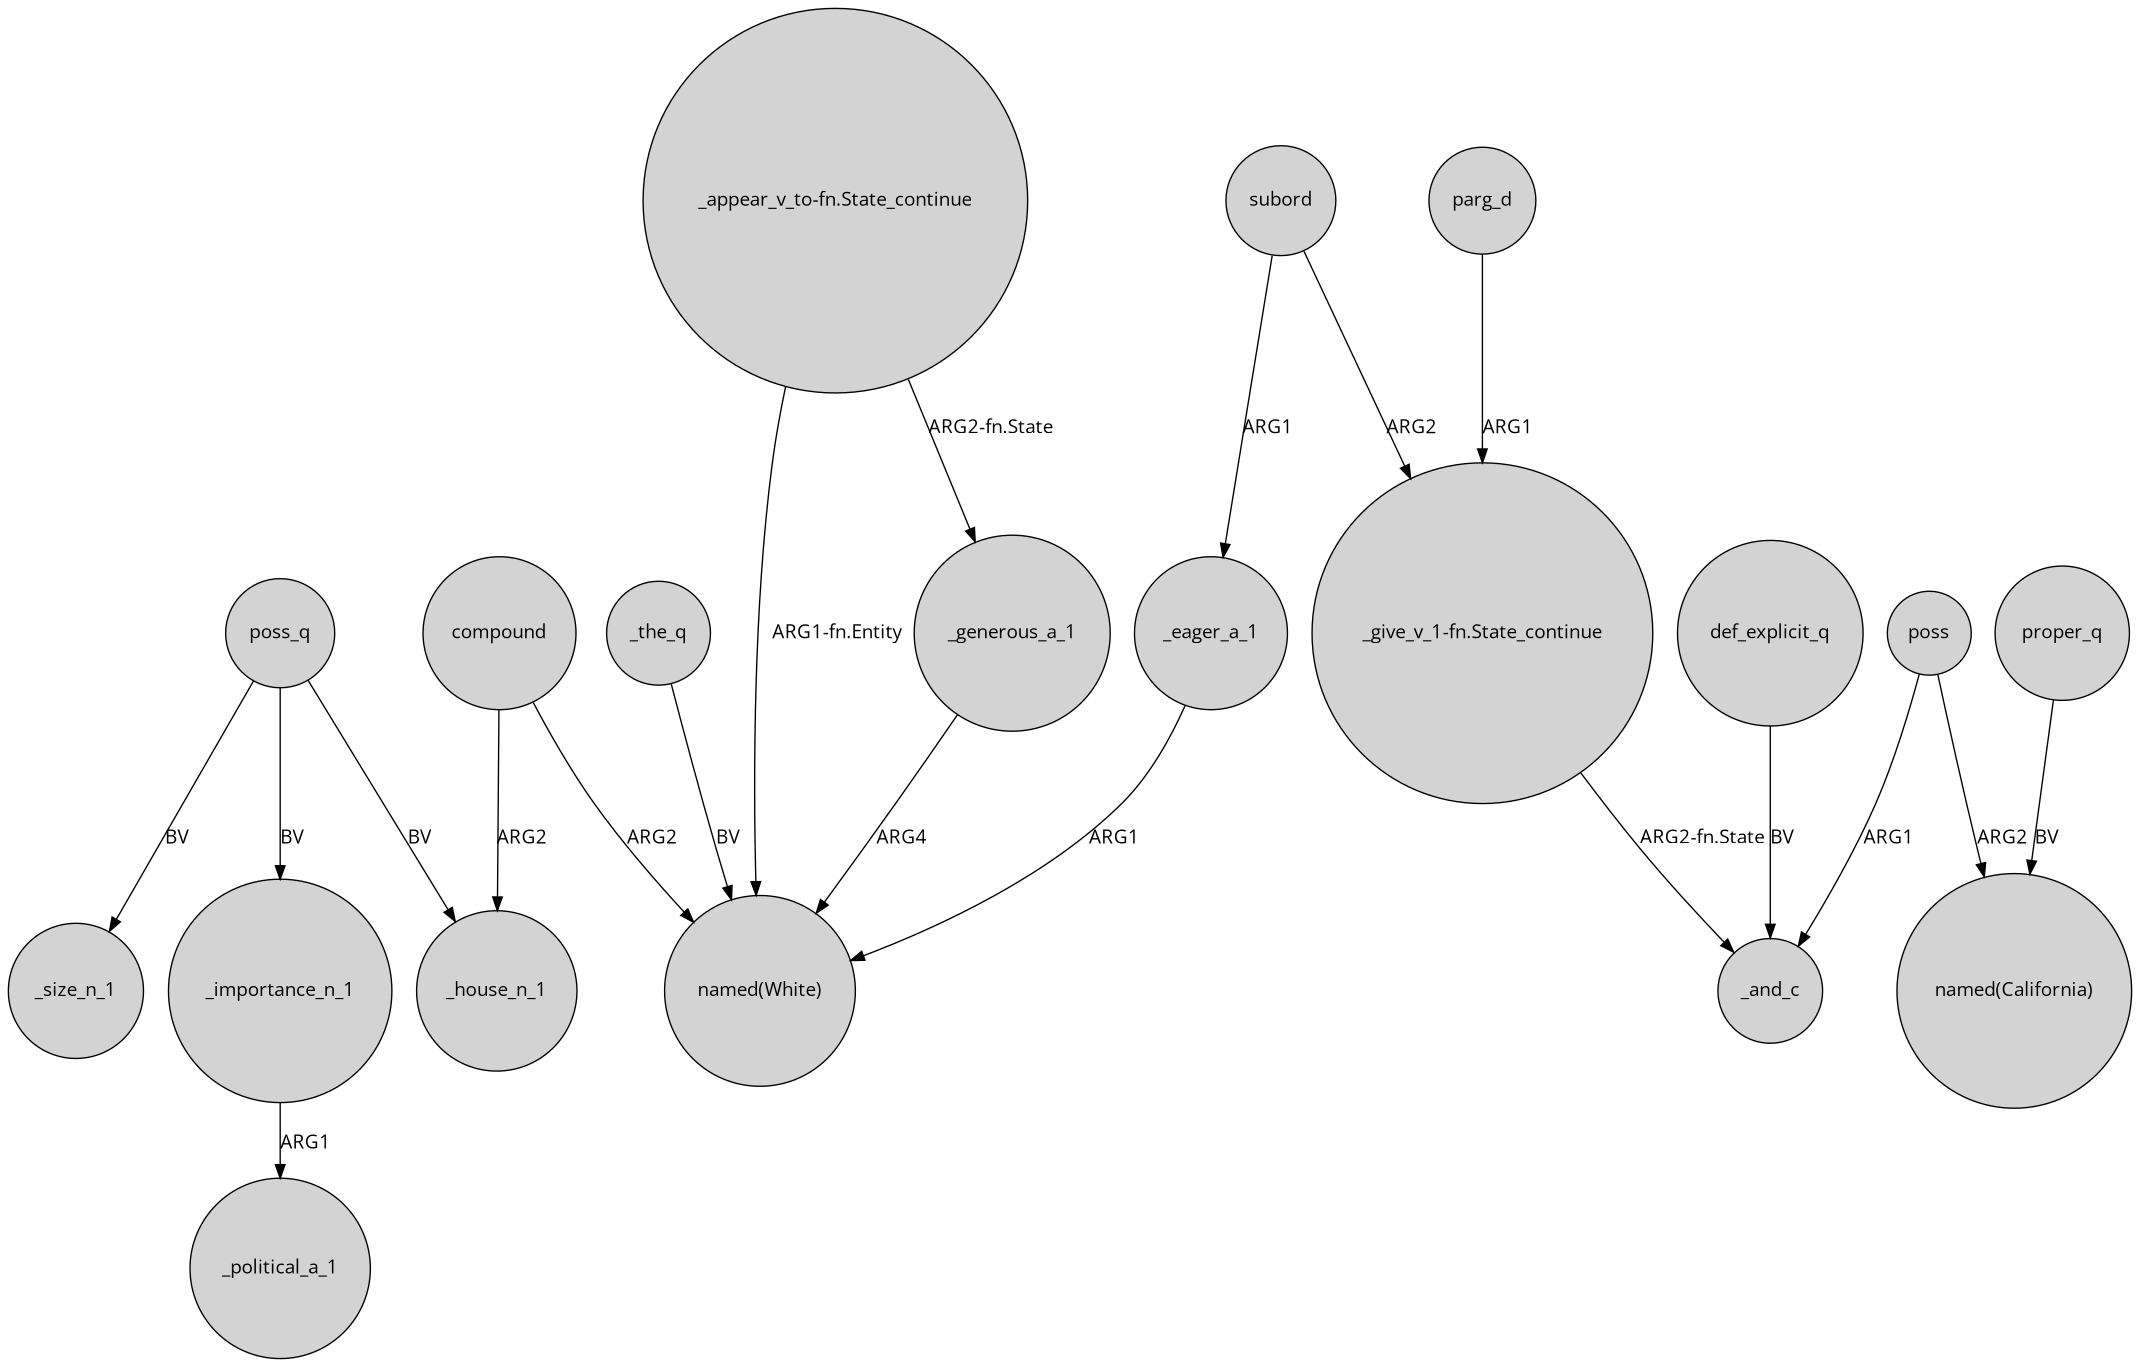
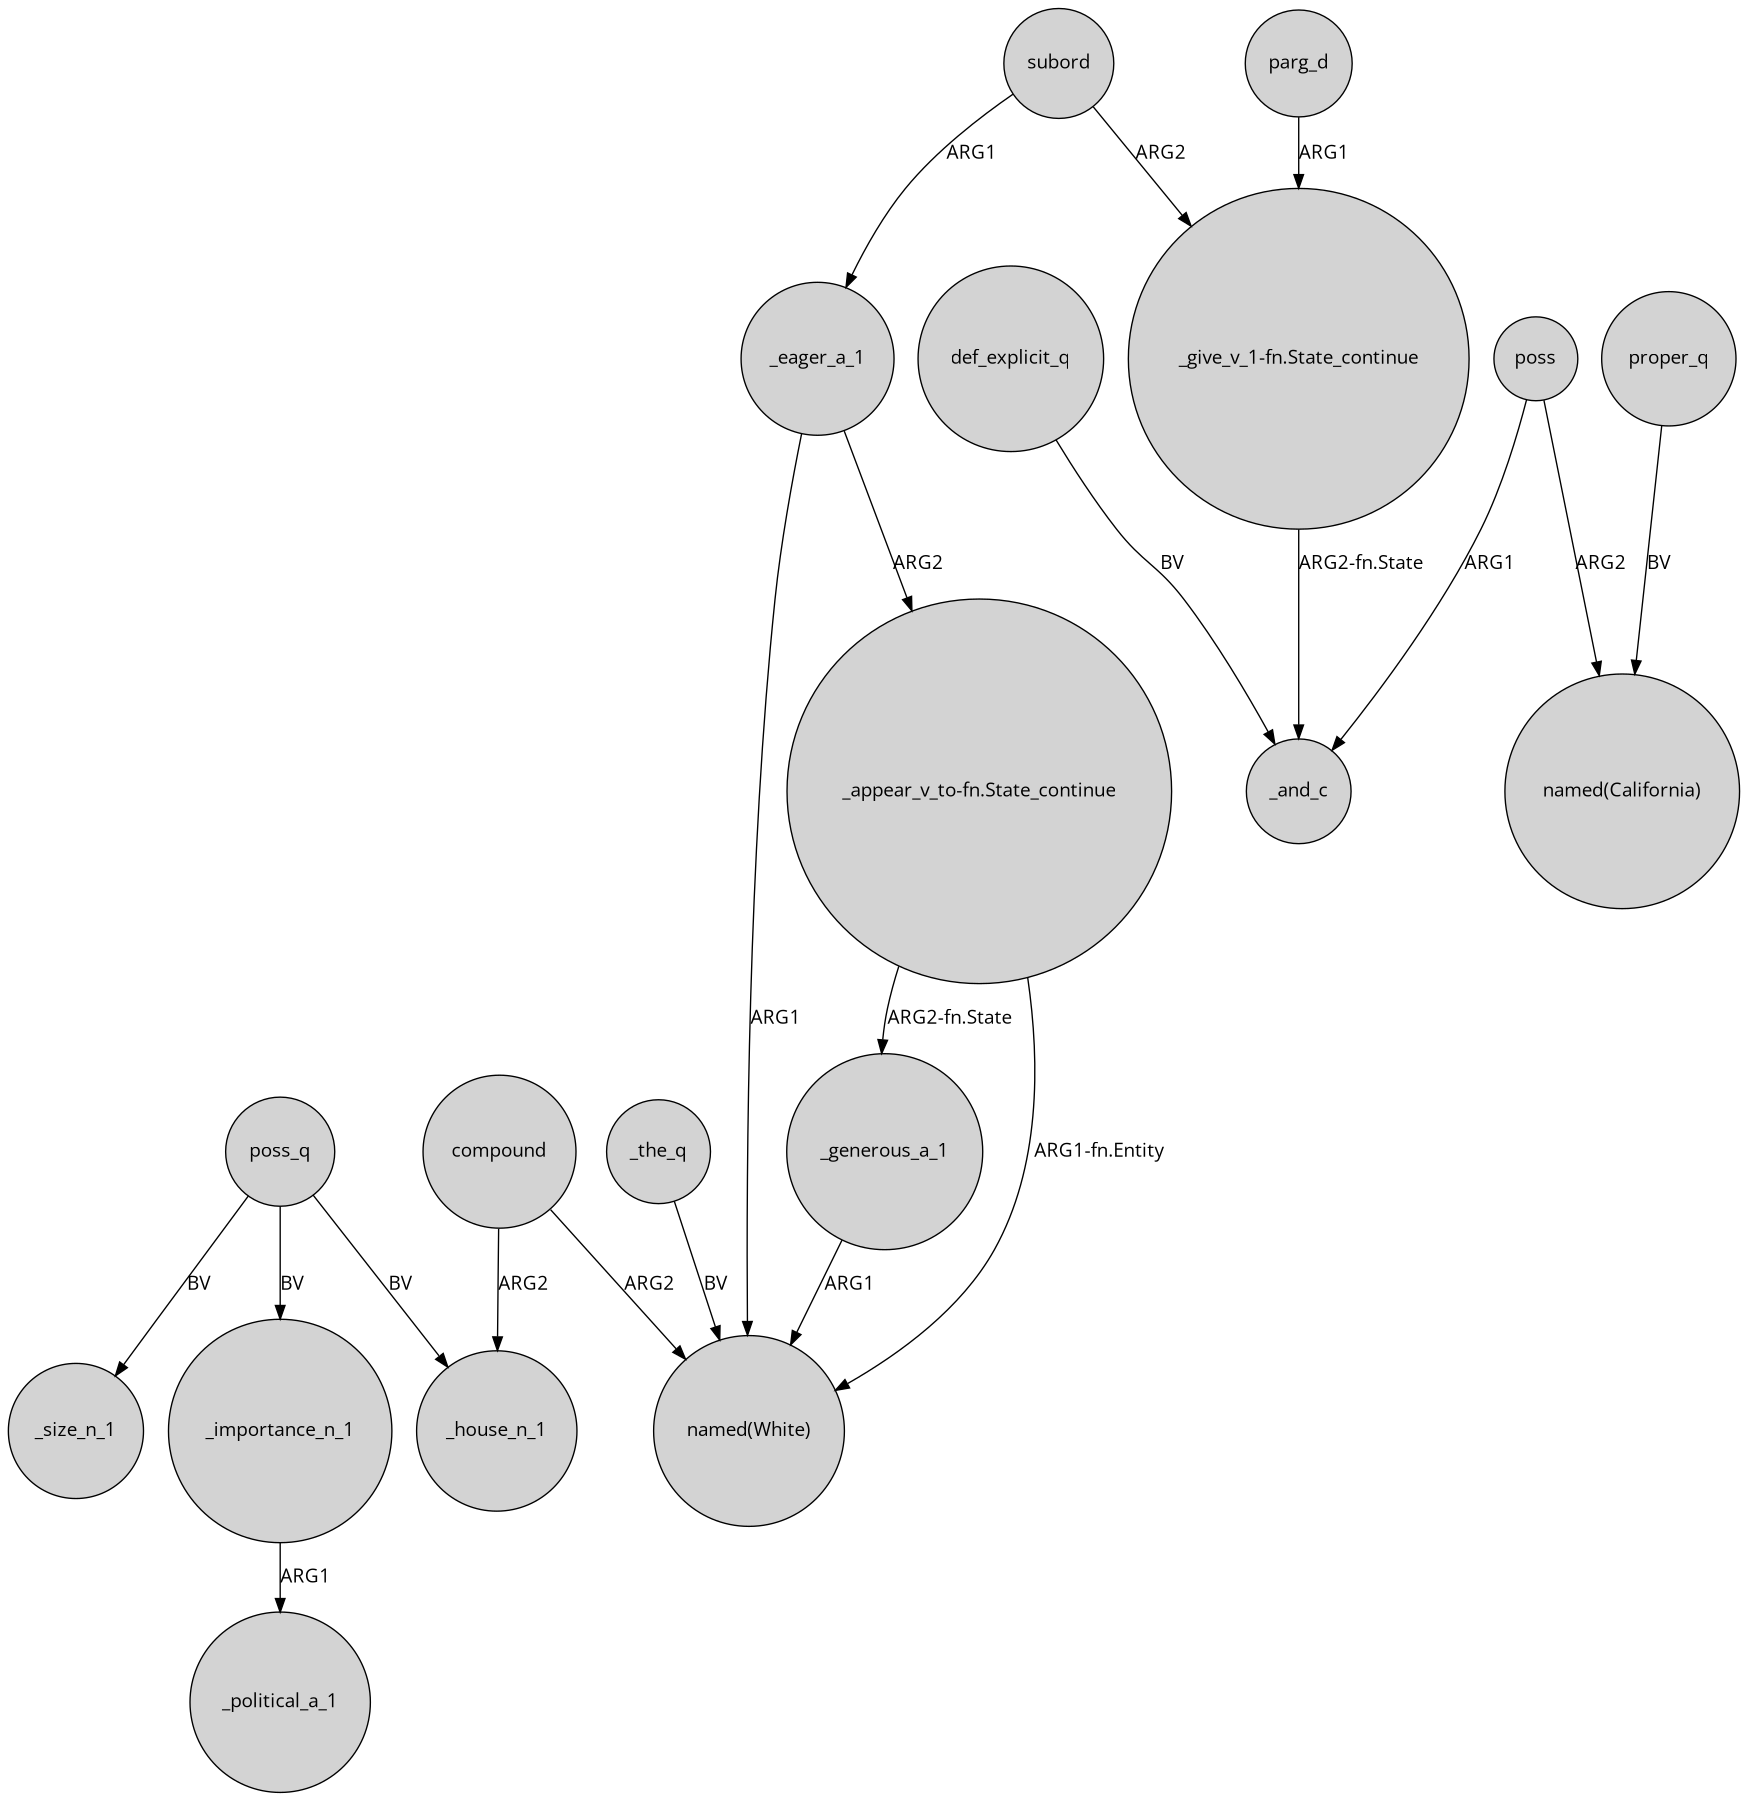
edge "_eager_a_1" -> "_appear_v_to-fn.State_continue": added, label "ARG2"
edge "_generous_a_1" -> "named(White)": label "ARG4" -> "ARG1"
